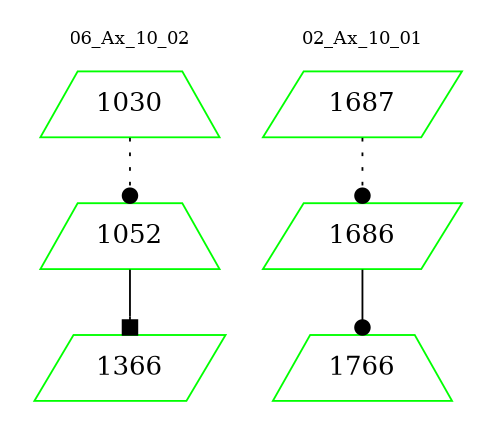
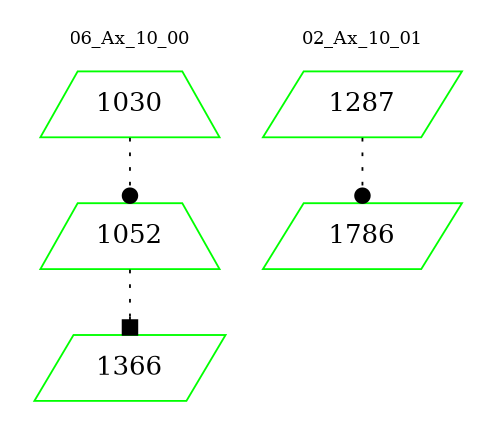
cluster "06_Ax_10_02": label "06_Ax_10_02" -> "06_Ax_10_00"
node "1687": label "1687" -> "1287"
node "1686": label "1686" -> "1786"
edge "1052" -> "1366": style solid -> dotted
node "1766": removed
